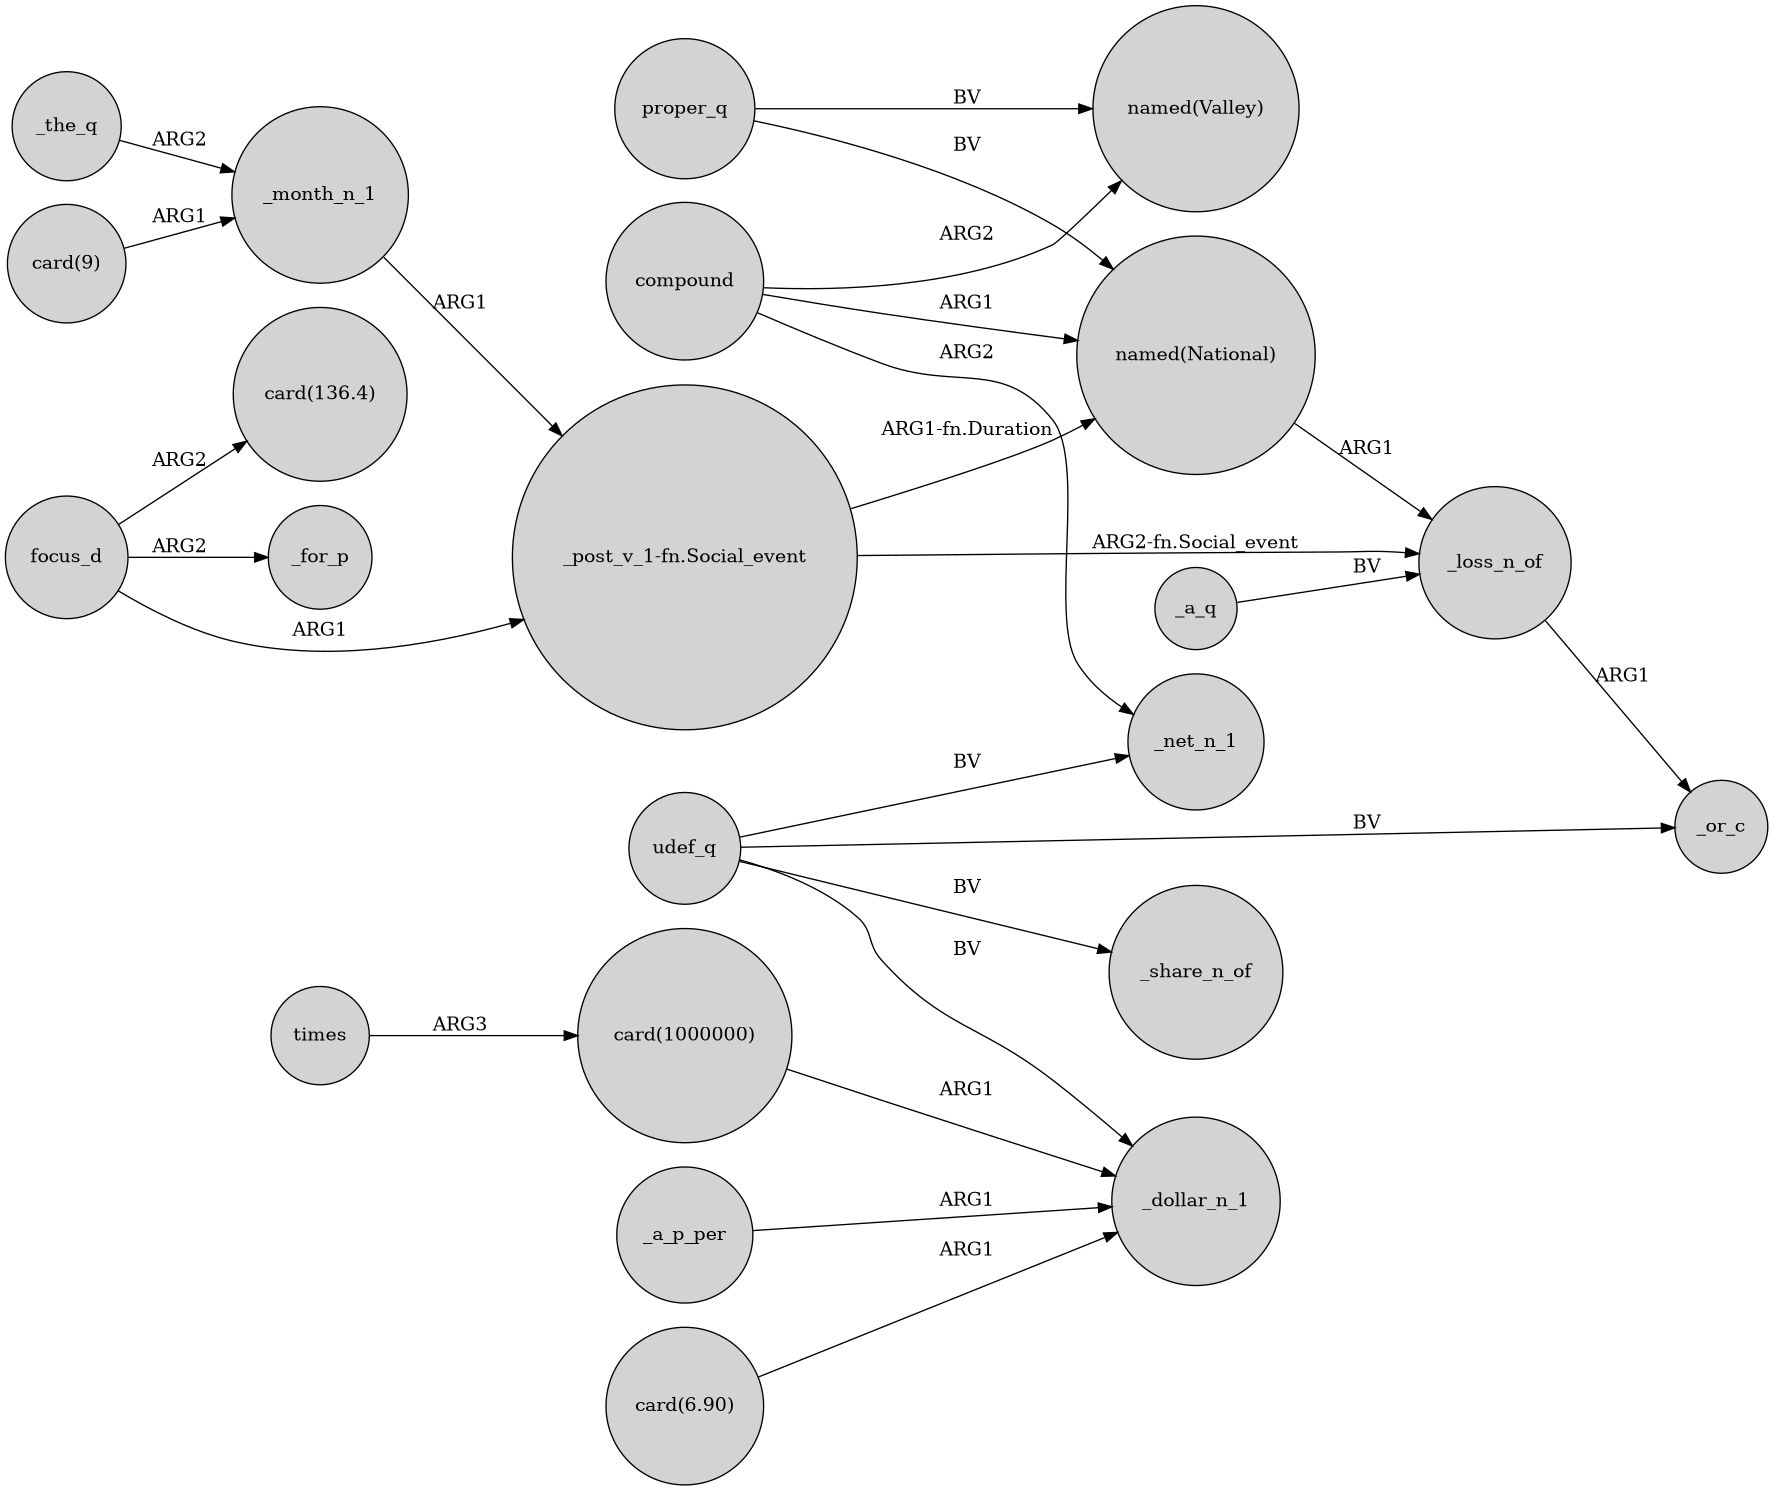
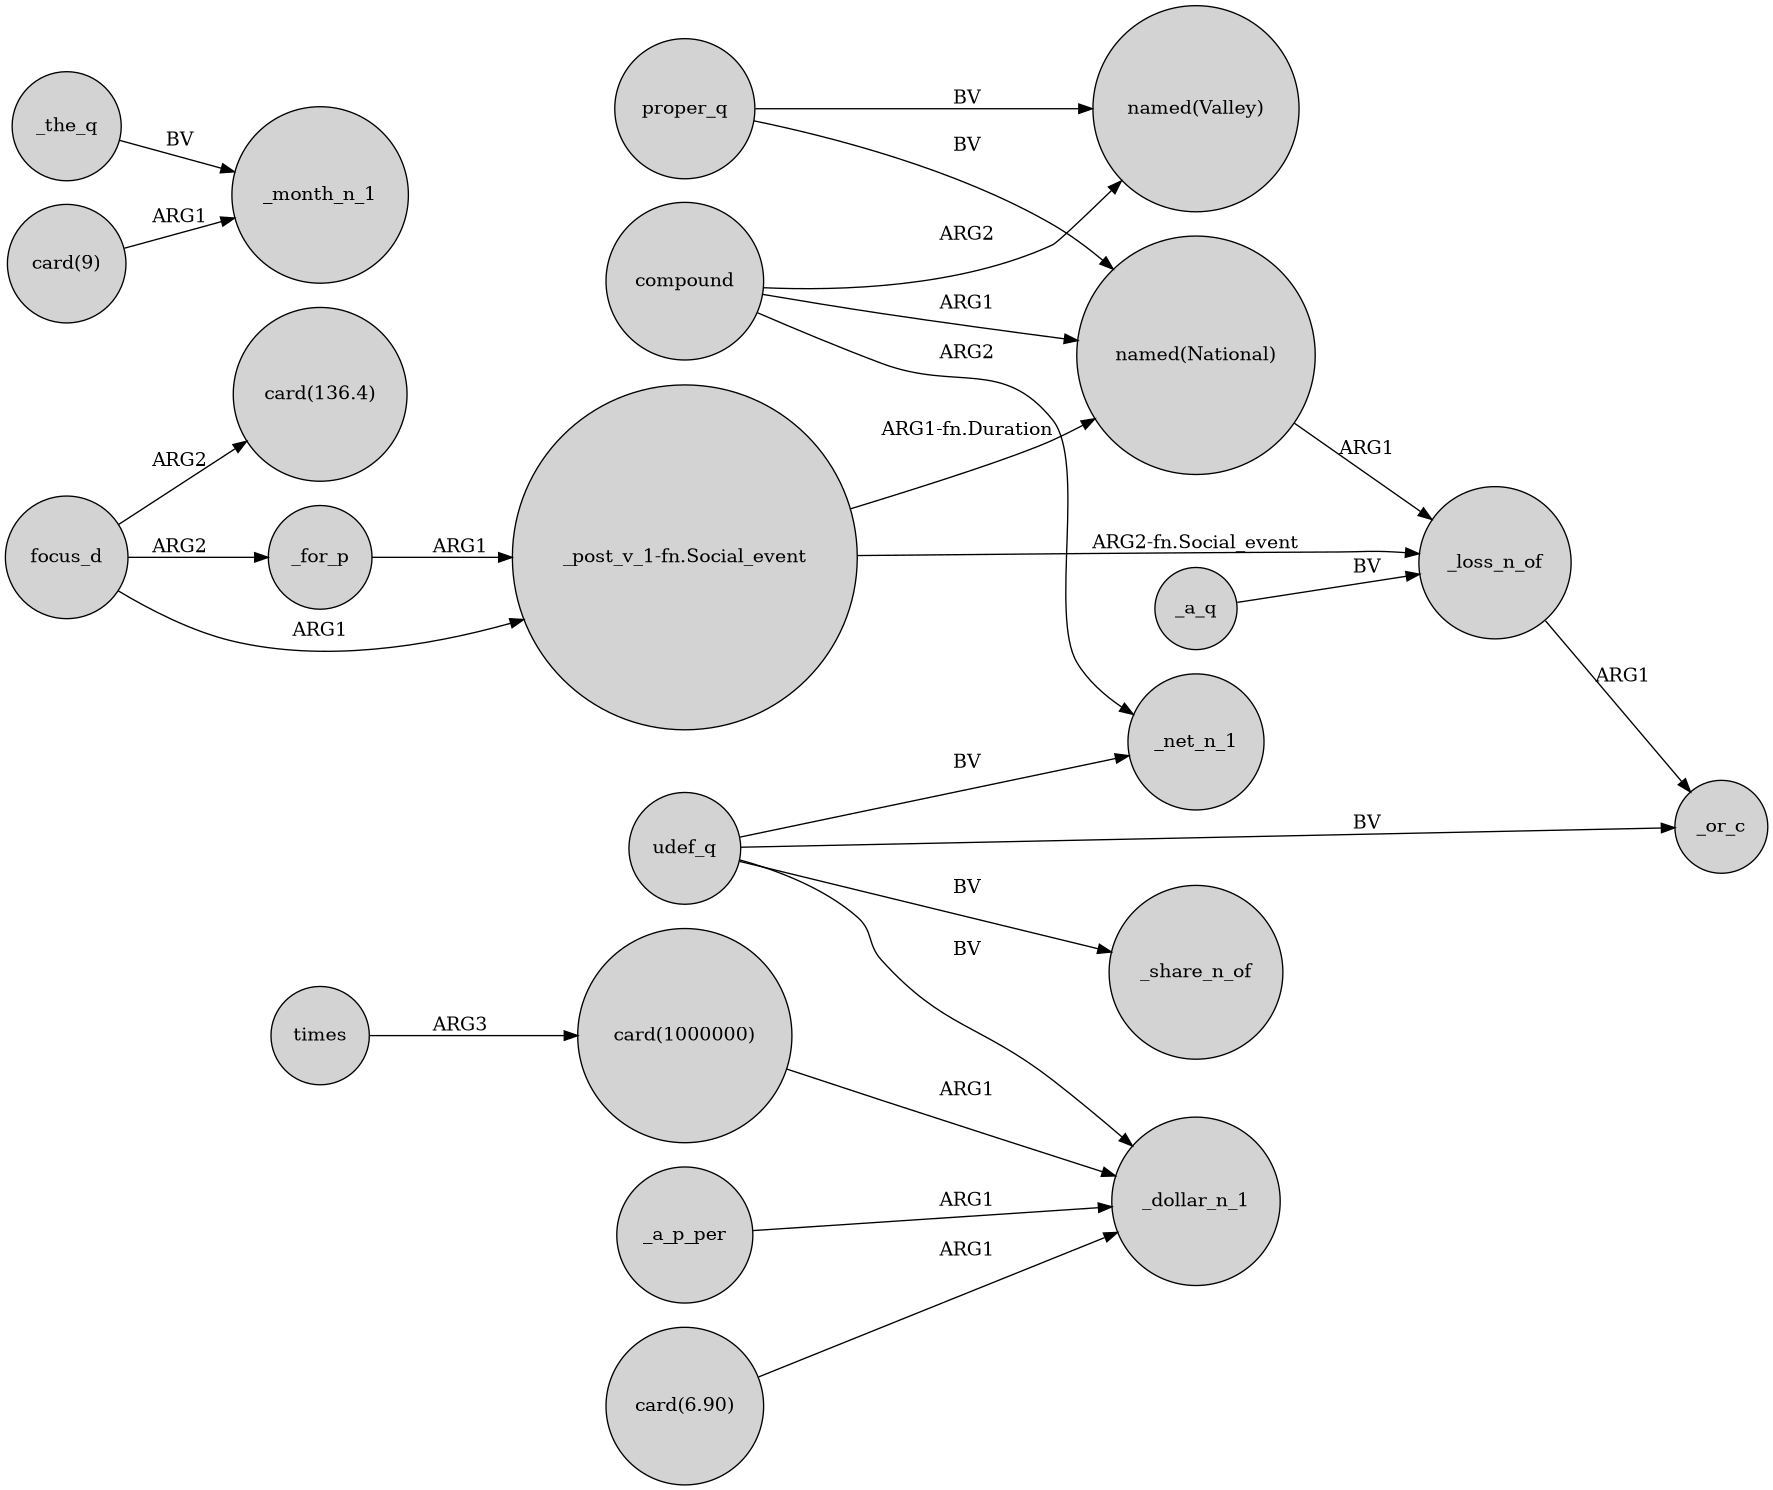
edge "_the_q" -> "_month_n_1": label "ARG2" -> "BV"
edge "_month_n_1" -> "_post_v_1-fn.Social_event": now "_for_p" -> "_post_v_1-fn.Social_event"
